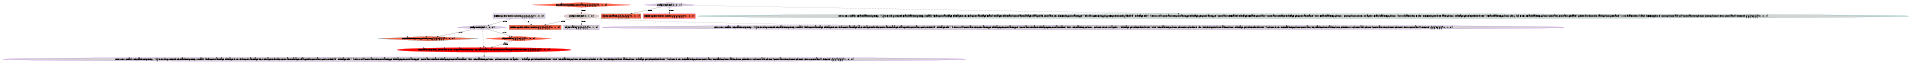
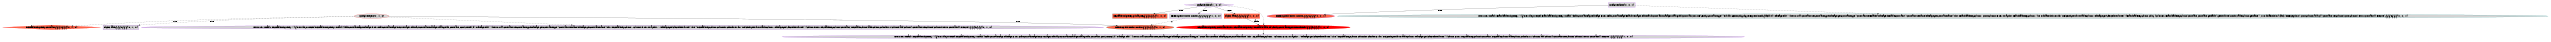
node "configureObject['0', '0', '1']": shape diamond -> box
edge "DB2TableUniqueKey constraint@@@2@@@['0', '1', '0']" -> "configureObject['0', '1', '0']": reversed
node "Object container@@@2@@@['0', '0', '1']": removed
node "DBRProgressMonitor monitor@@@2@@@['0', '0', '1']": shape box -> ellipse
edge "DBRProgressMonitor monitor@@@2@@@['1', '0', '0']" -> "configureObject['1', '0', '0']": reversed
node "DBRProgressMonitor monitor@@@2@@@['0', '1', '0']": shape box -> ellipse
node "DB2TableUniqueKey primaryKey@@@2@@@['1', '0', '0']": shape diamond -> box
node "Object table@@@2@@@['1', '0', '0']": shape diamond -> box
